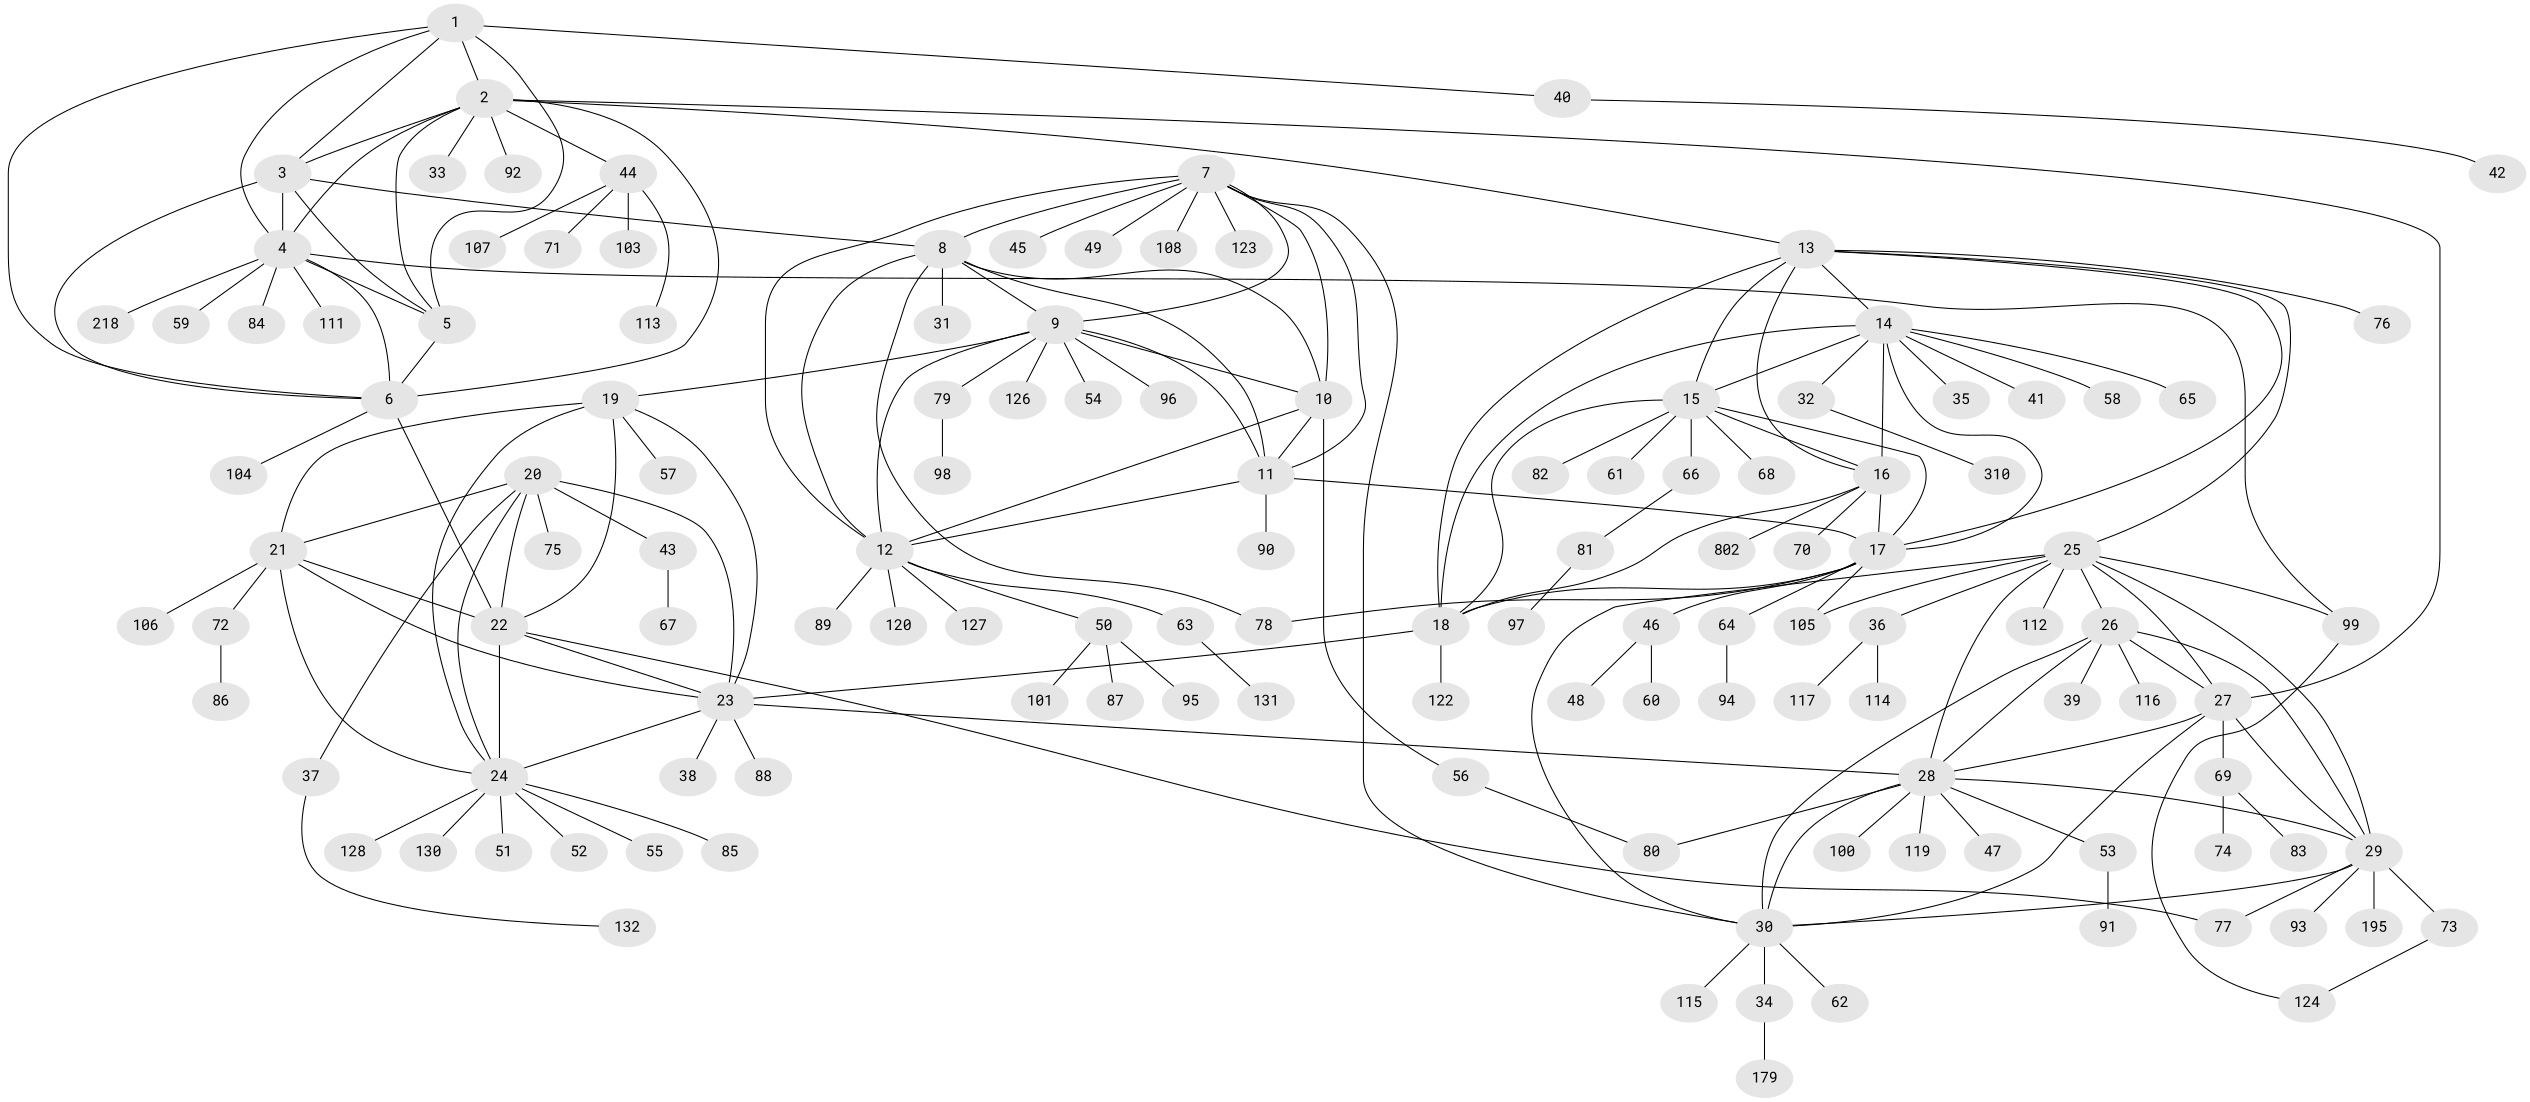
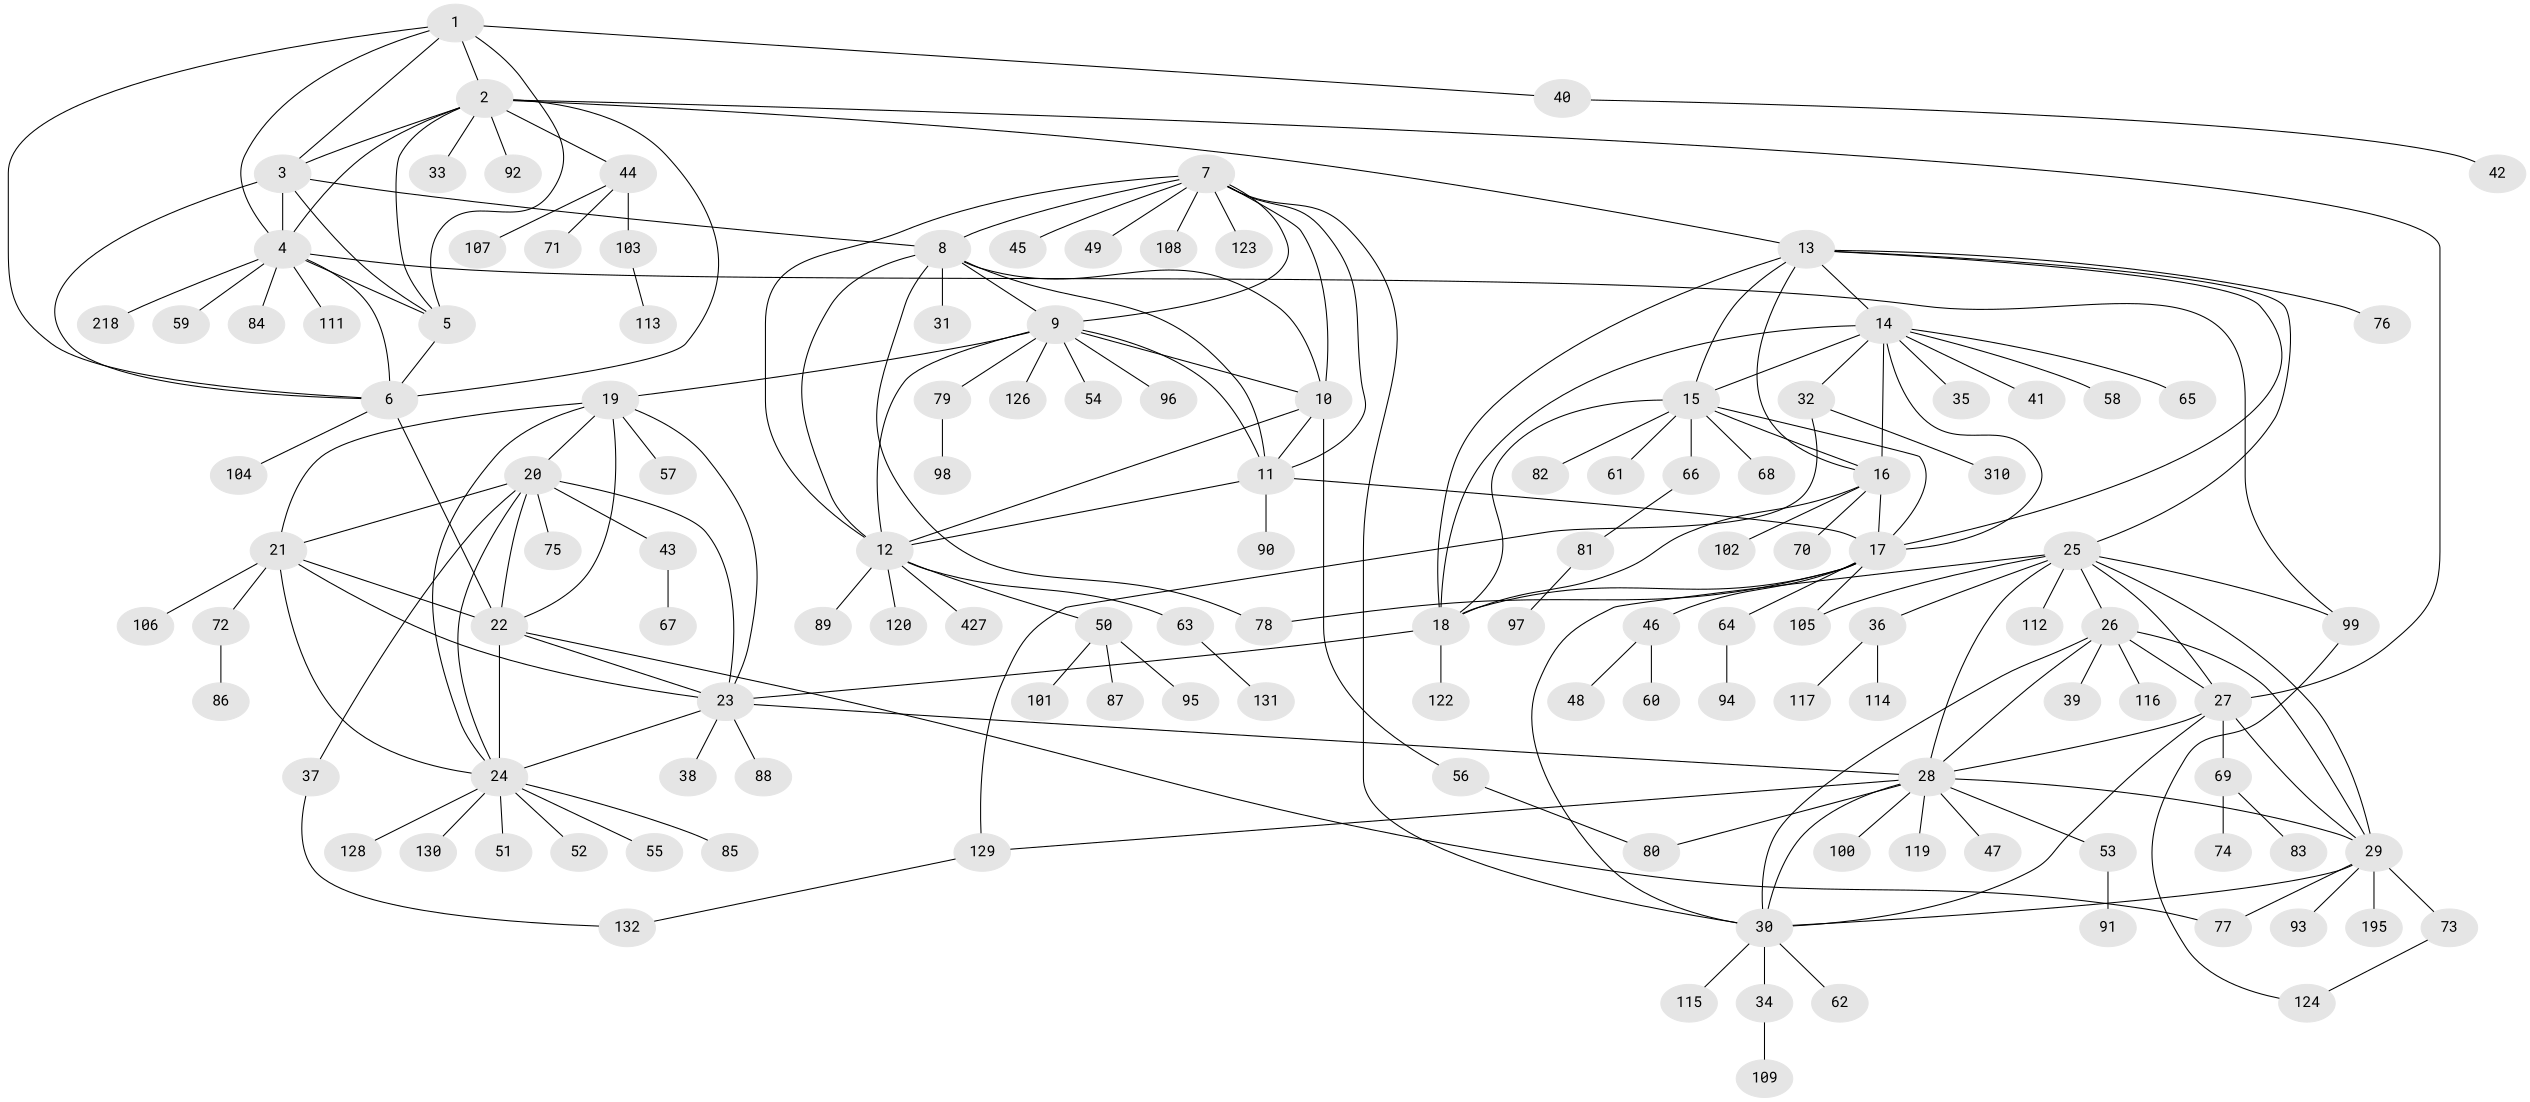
edge "44" -- "113": now "103" -- "113"
edge "19" -- "20": added
node "802": label "802" -> "102"
node "127": label "127" -> "427"
node "129": added
node "179": label "179" -> "109"
